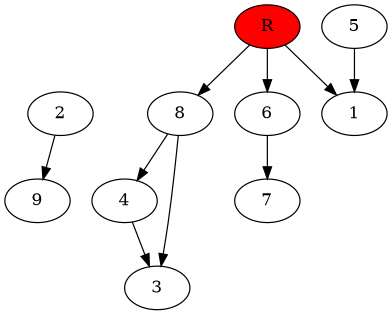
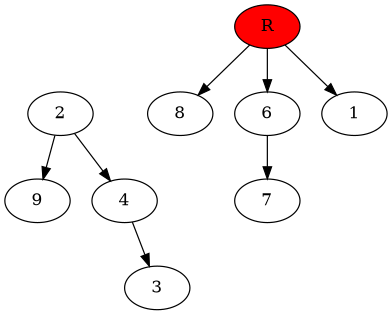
node "5": removed
edge "8" -> "4": now "2" -> "4"
edge "8" -> "3": removed
